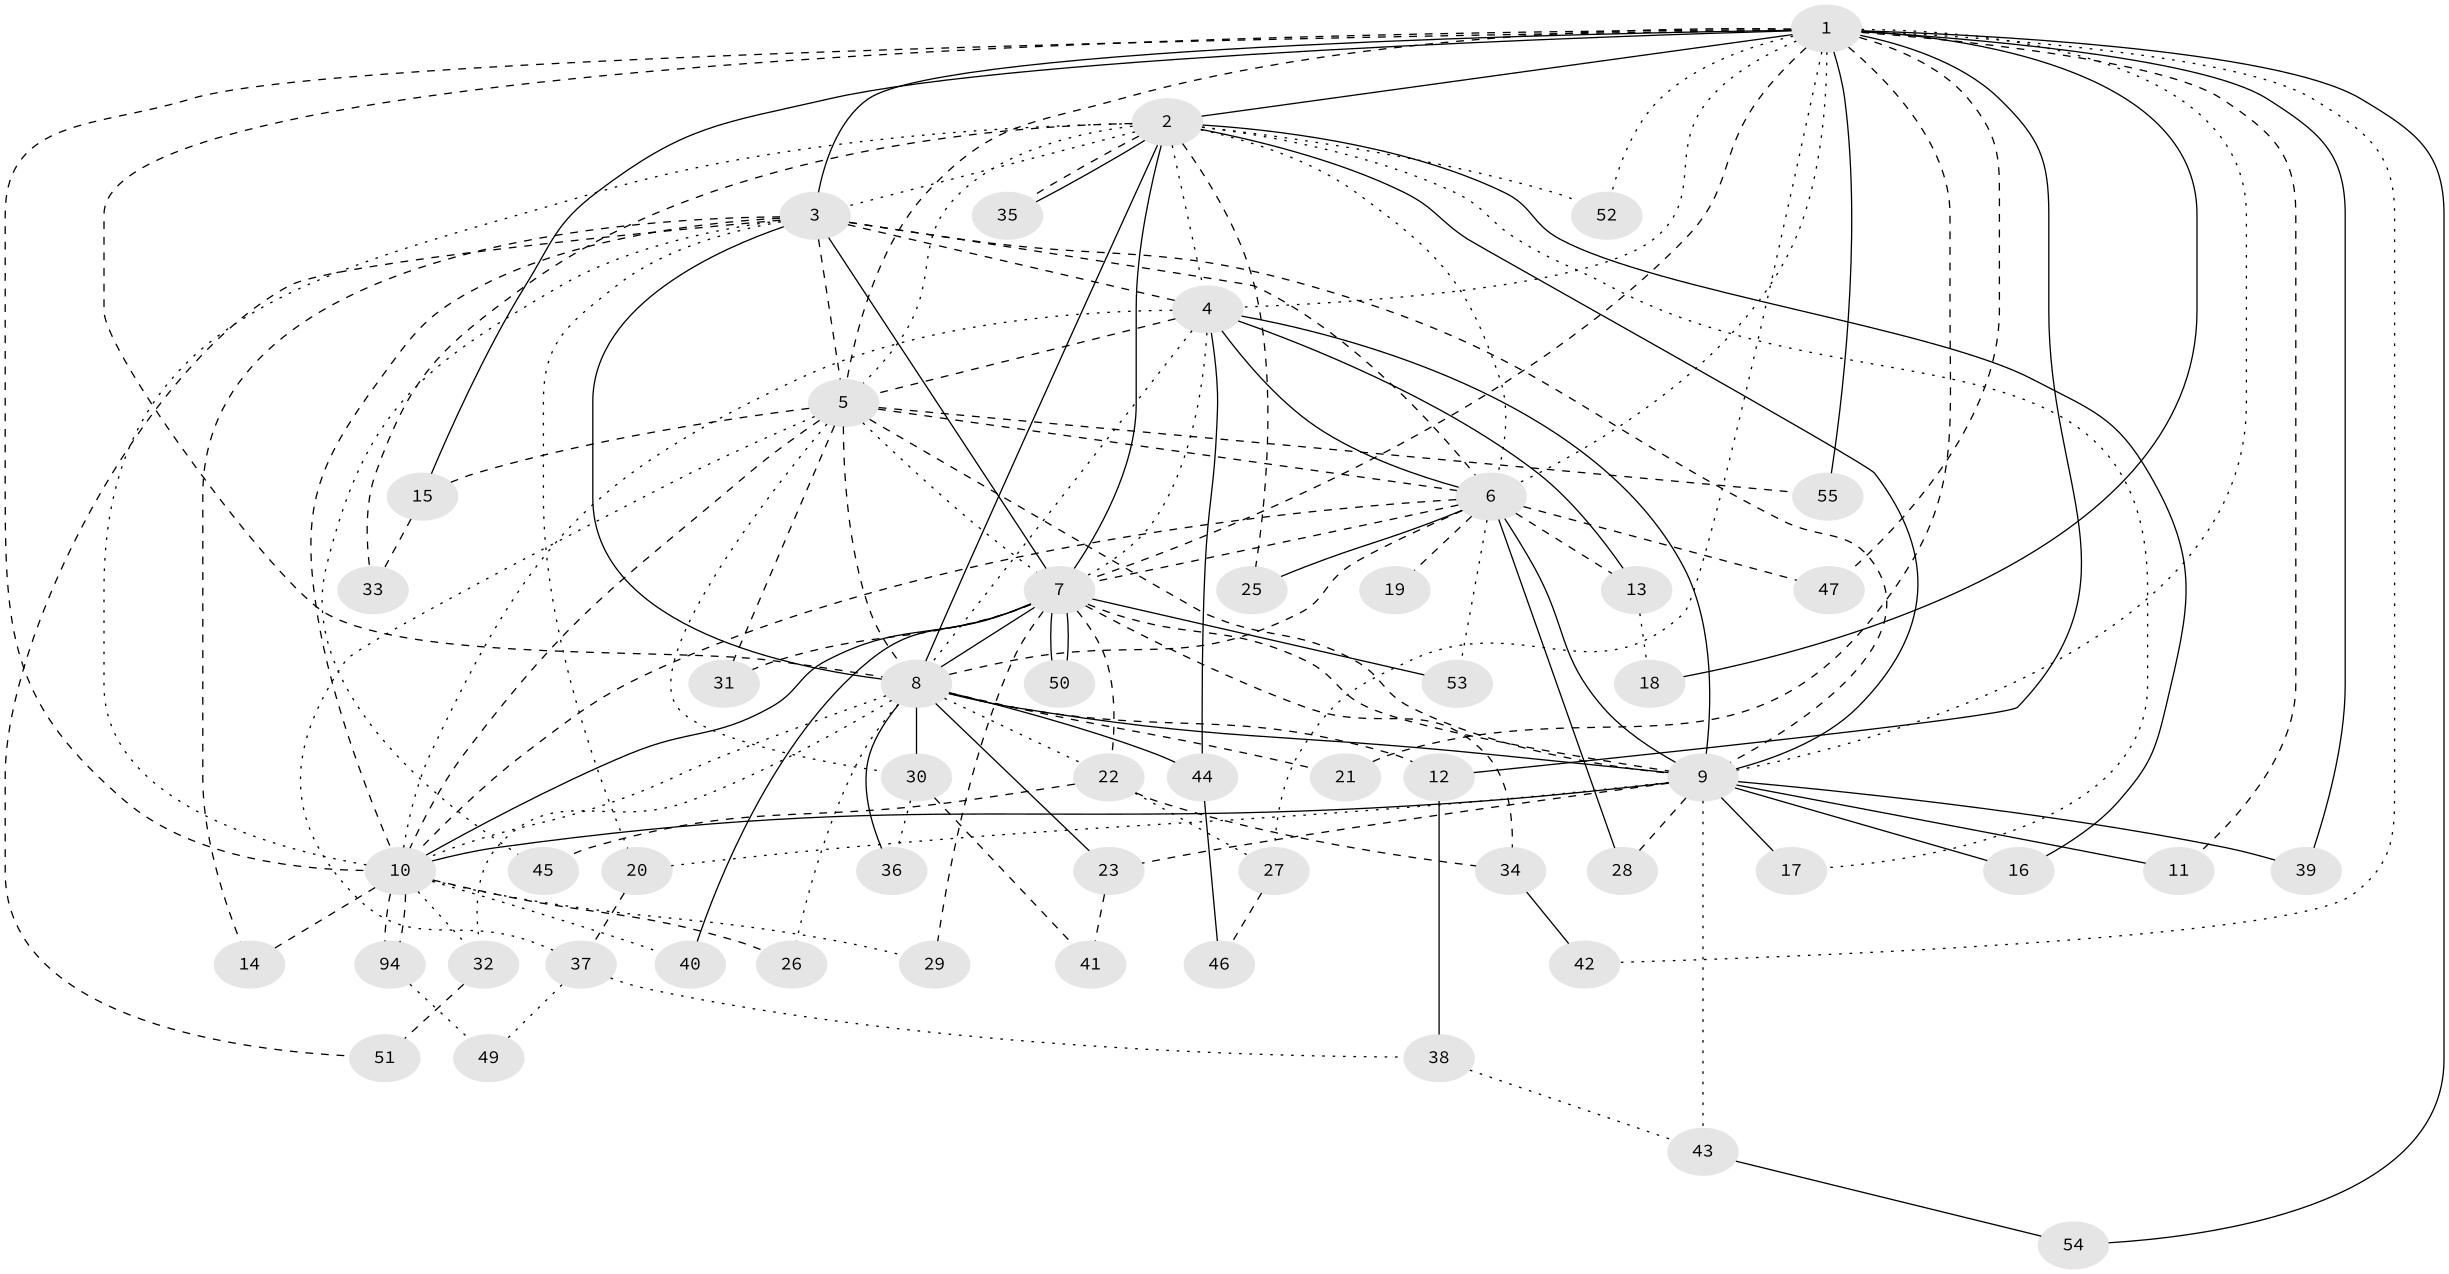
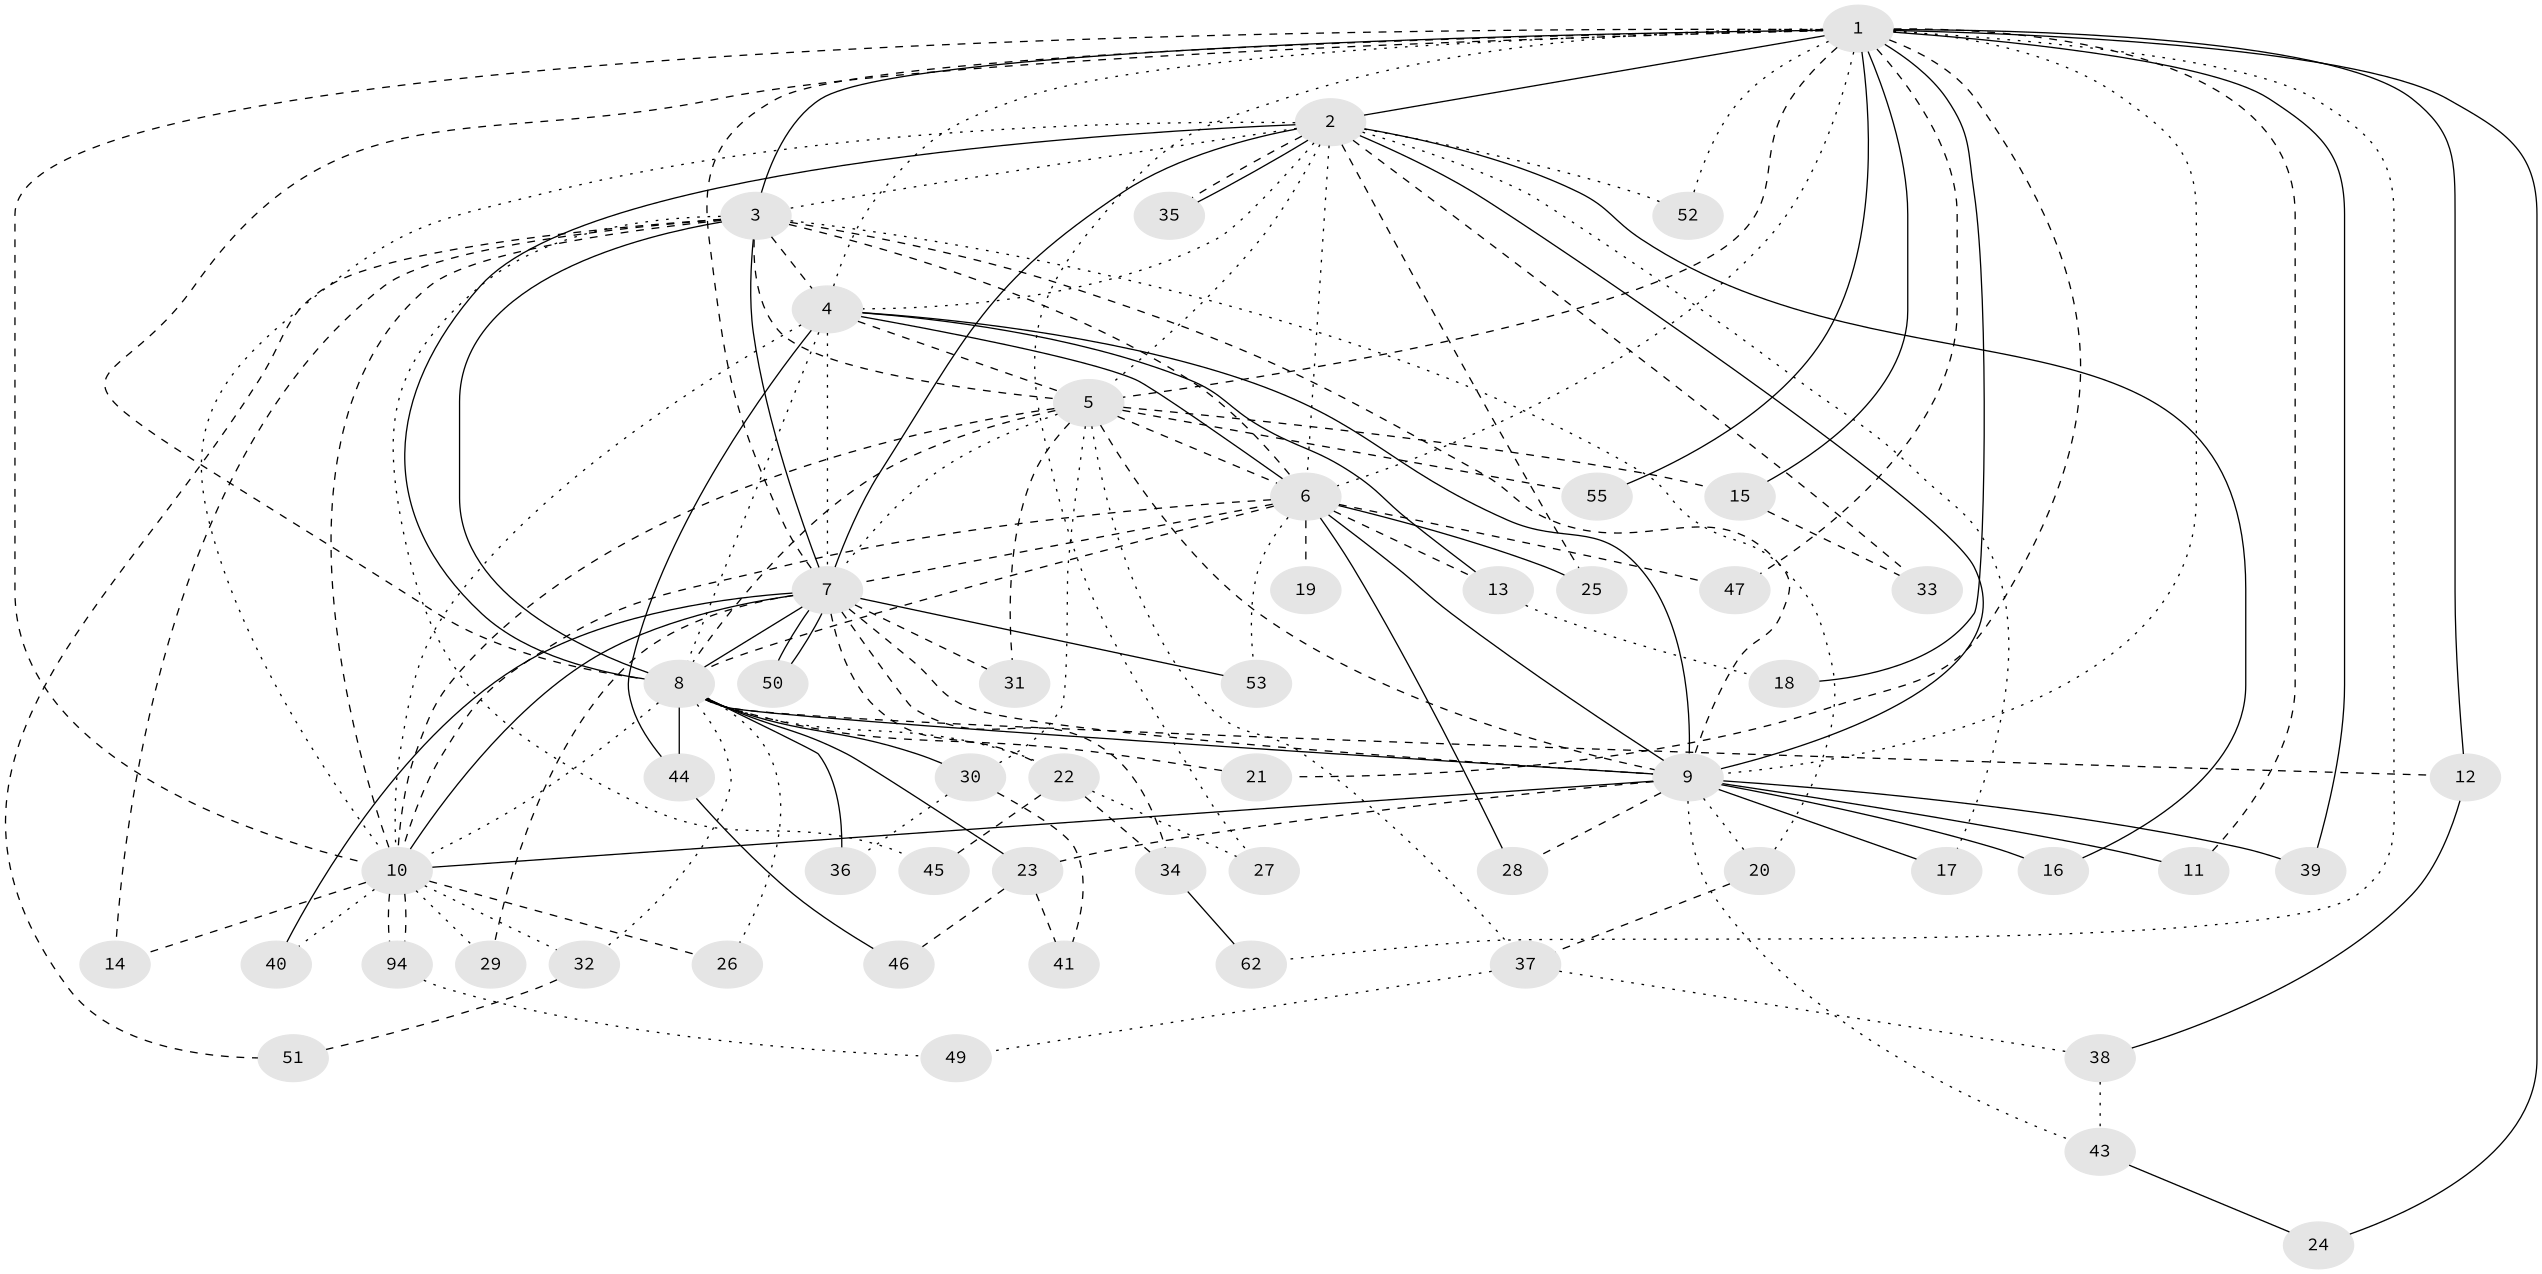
edge "27" -- "46": now "23" -- "46"
node "42": label "42" -> "62"
node "54": label "54" -> "24"
